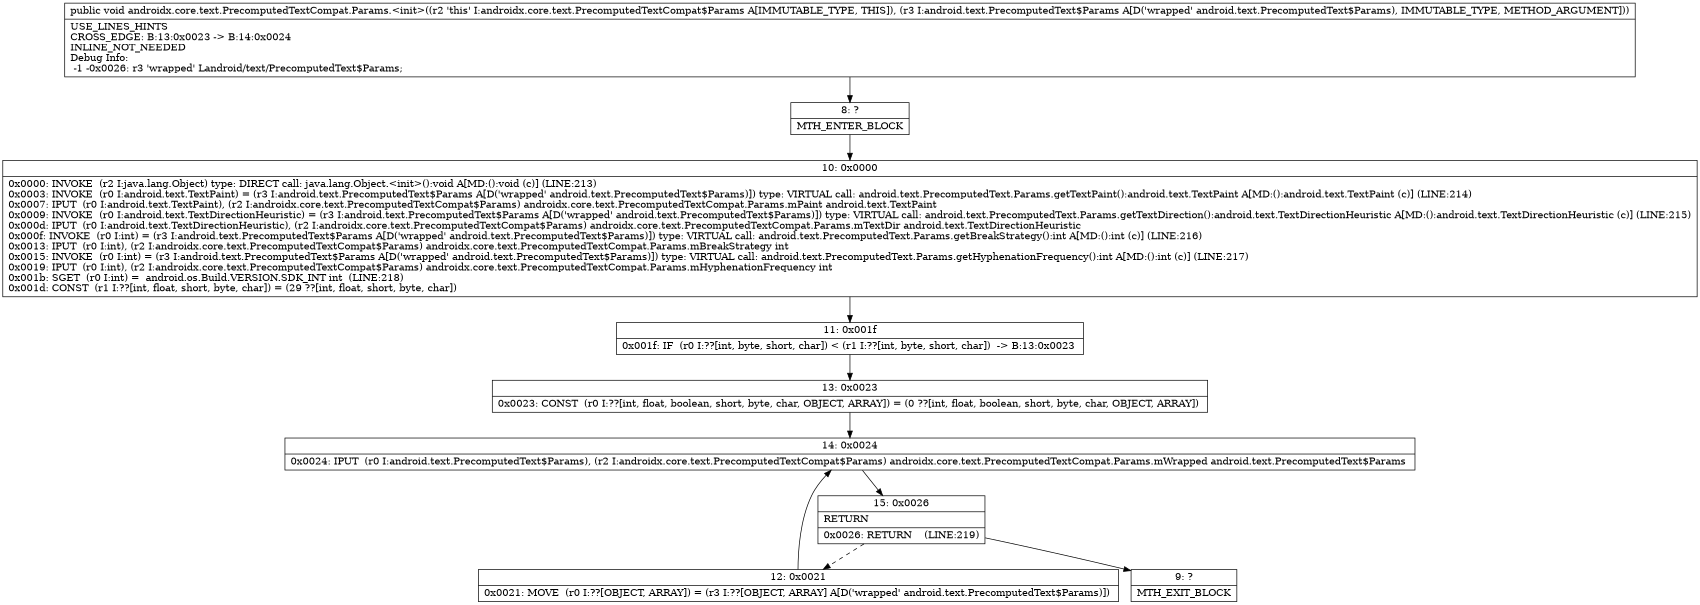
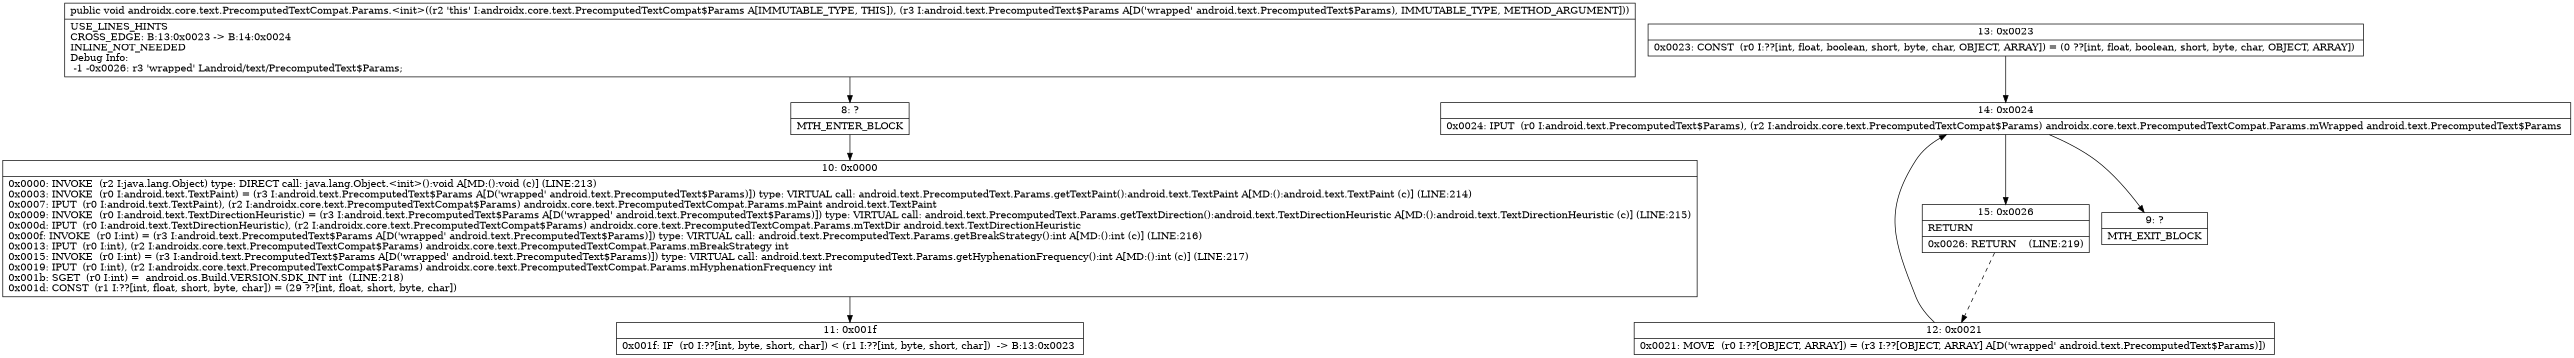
edge "11: 0x001f" -> "13: 0x0023": removed
edge "15: 0x0026" -> "9: ?": now "14: 0x0024" -> "9: ?"
